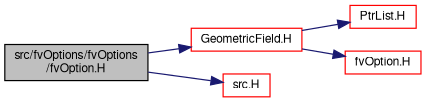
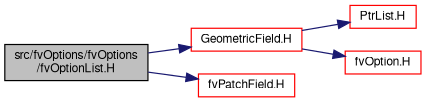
node "src/fvOptions/fvOptions /fvOption.H": label "src/fvOptions/fvOptions /fvOption.H" -> "src/fvOptions/fvOptions /fvOptionList.H"
node "src.H": label "src.H" -> "fvPatchField.H"
